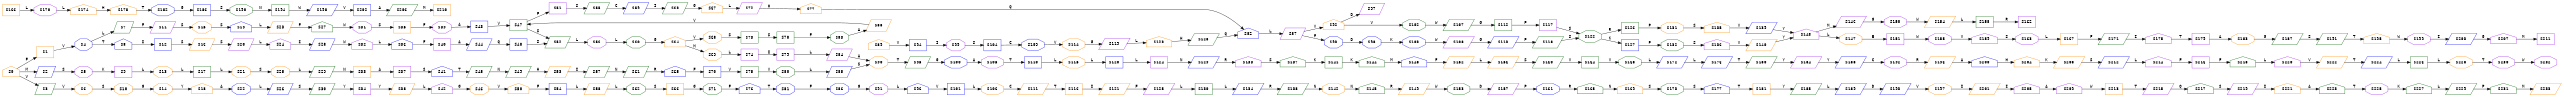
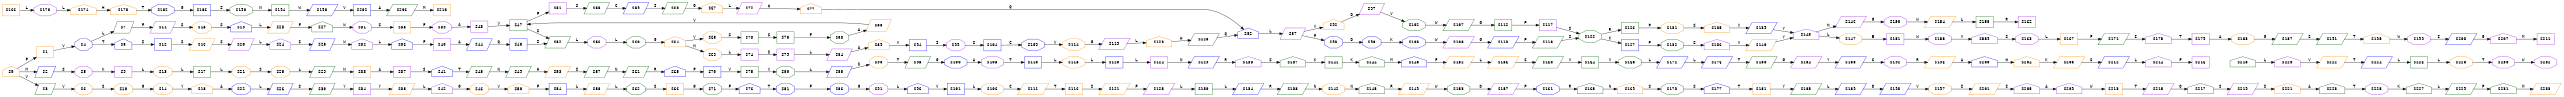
edge "S92" -> "S102": now "S97" -> "S102"
node "S43": color blue -> purple
node "S159": label "S159" -> "S559"
edge "S84" -> "S90": now "S84" -> "S89"
edge "S180" -> "S184": label "Y" -> "G"
edge "S216" -> "S218": removed, label "F"
